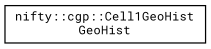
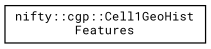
node "nifty::cgp::Cell1GeoHist GeoHist": label "nifty::cgp::Cell1GeoHist GeoHist" -> "nifty::cgp::Cell1GeoHist Features"
